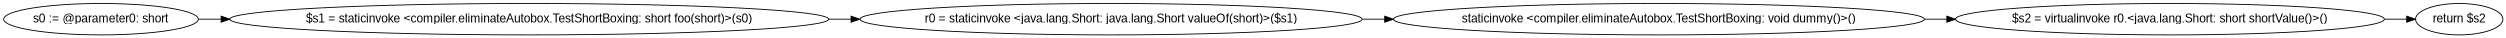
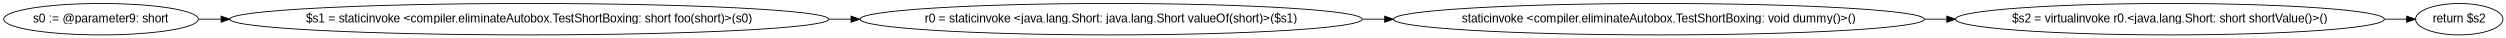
node "s0 := @parameter0: short": label "s0 := @parameter0: short" -> "s0 := @parameter9: short"
